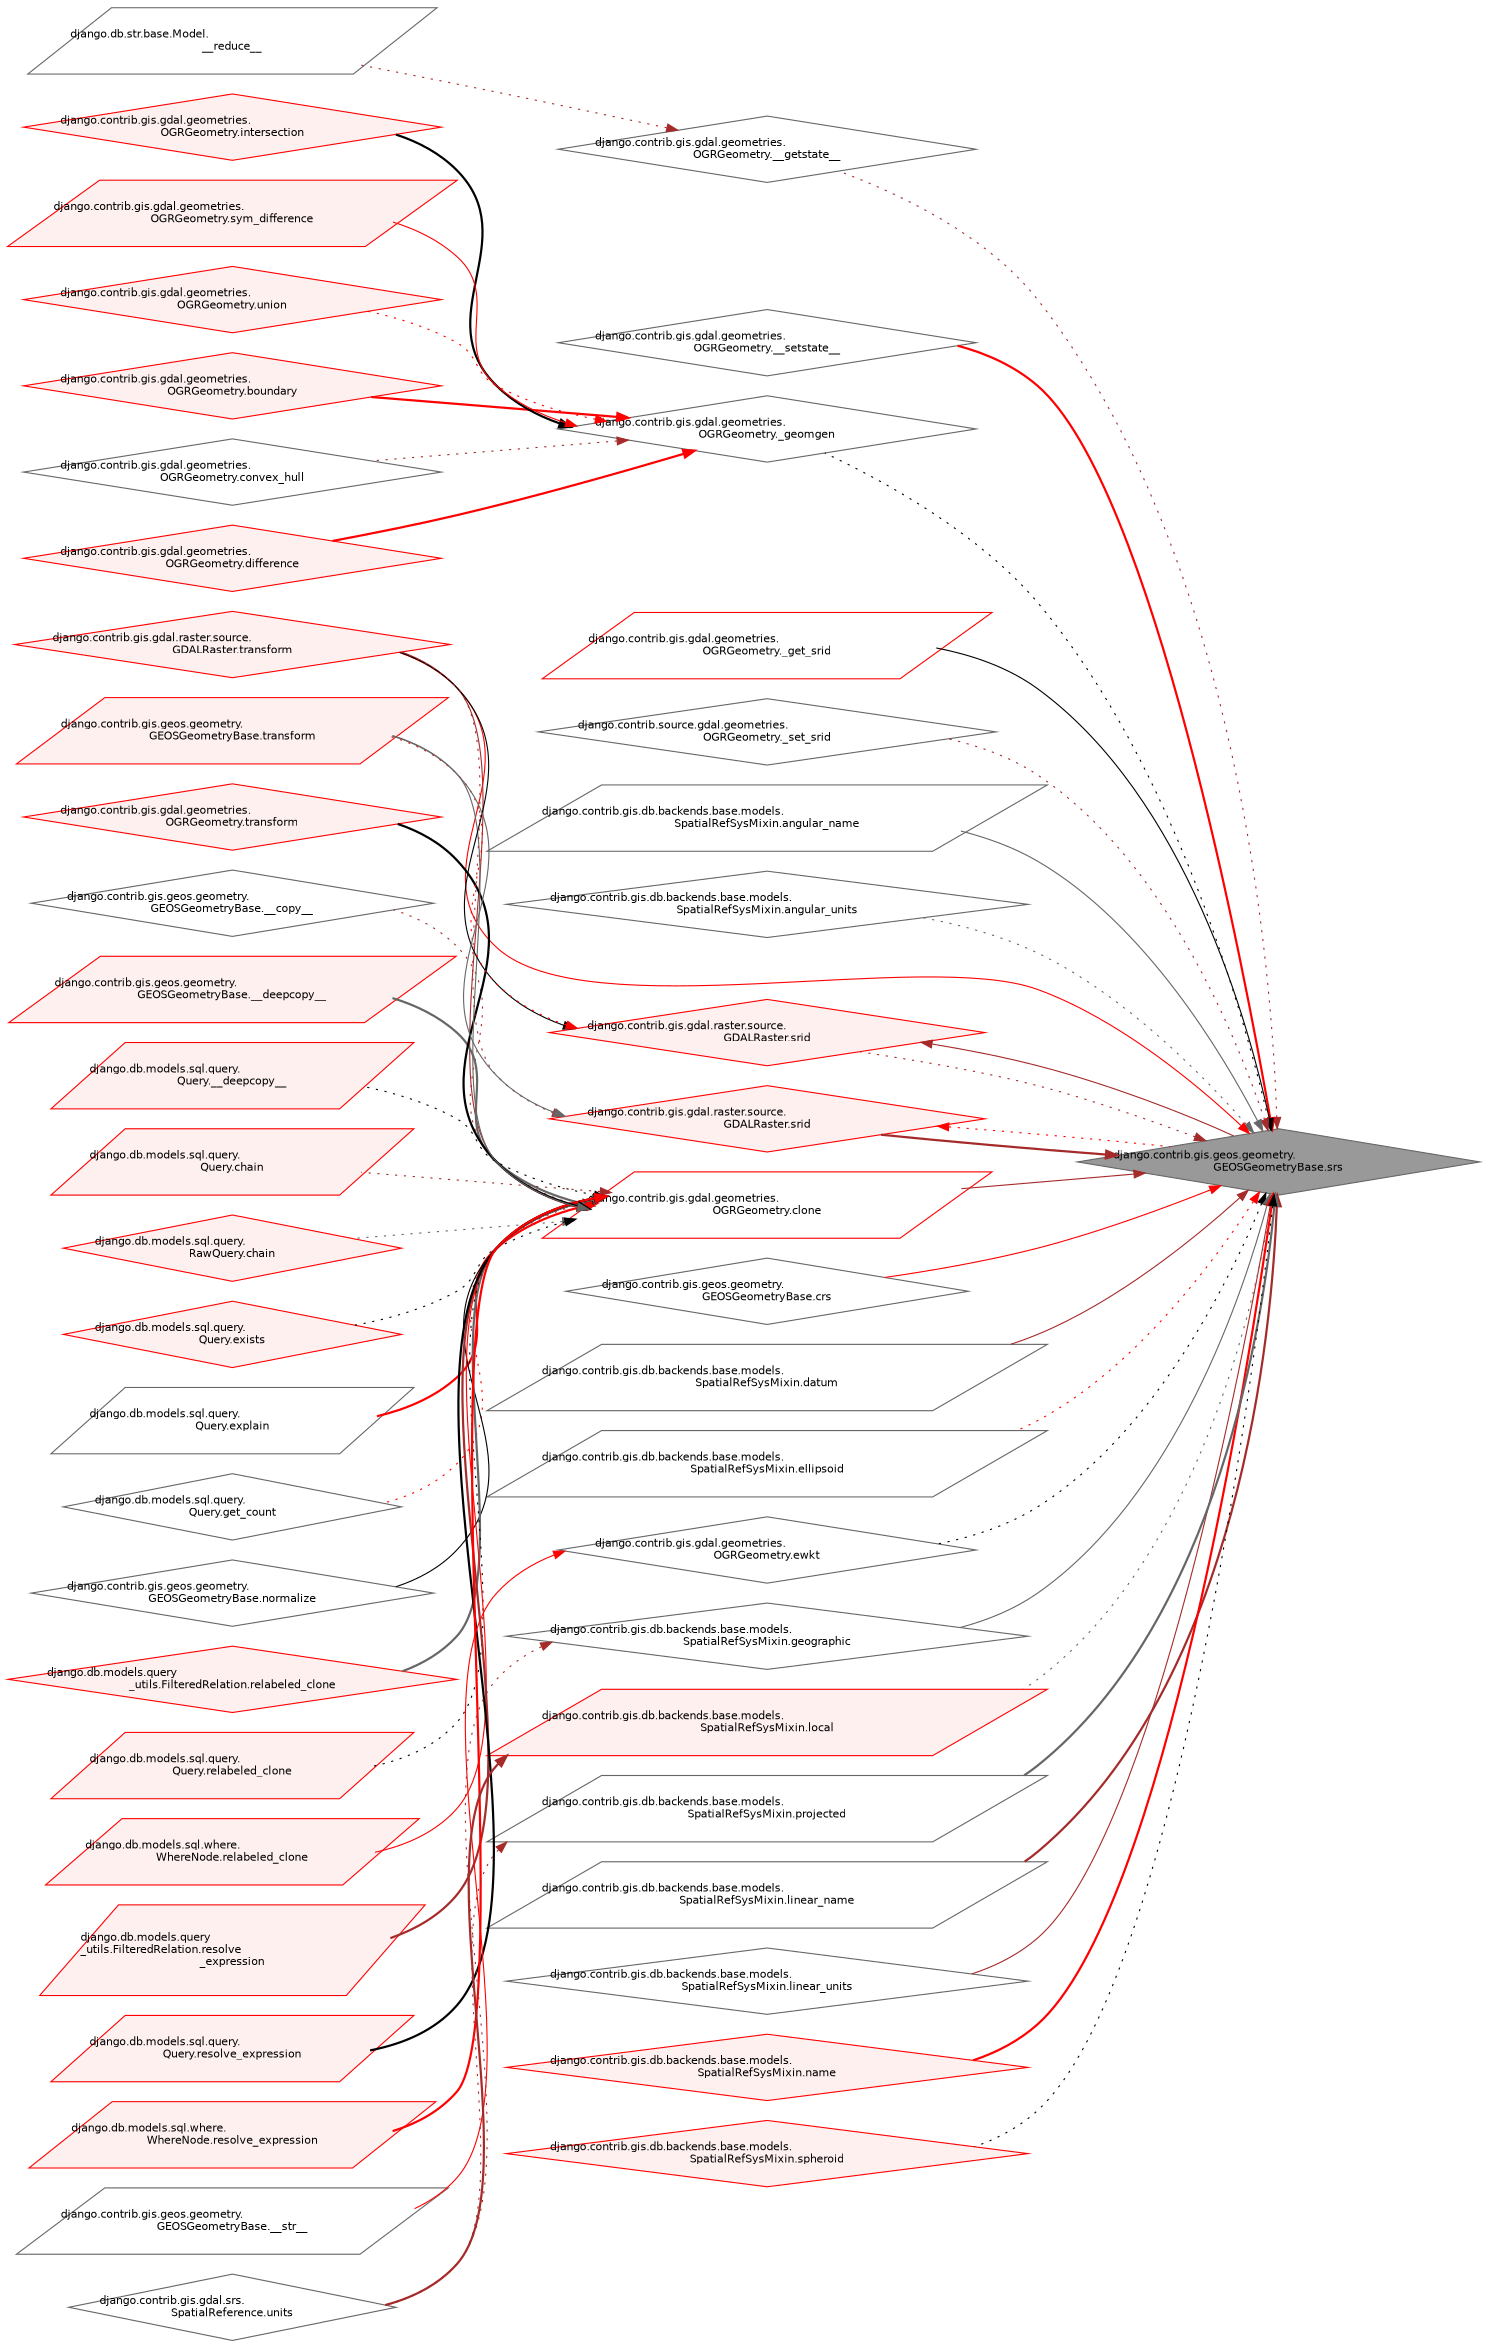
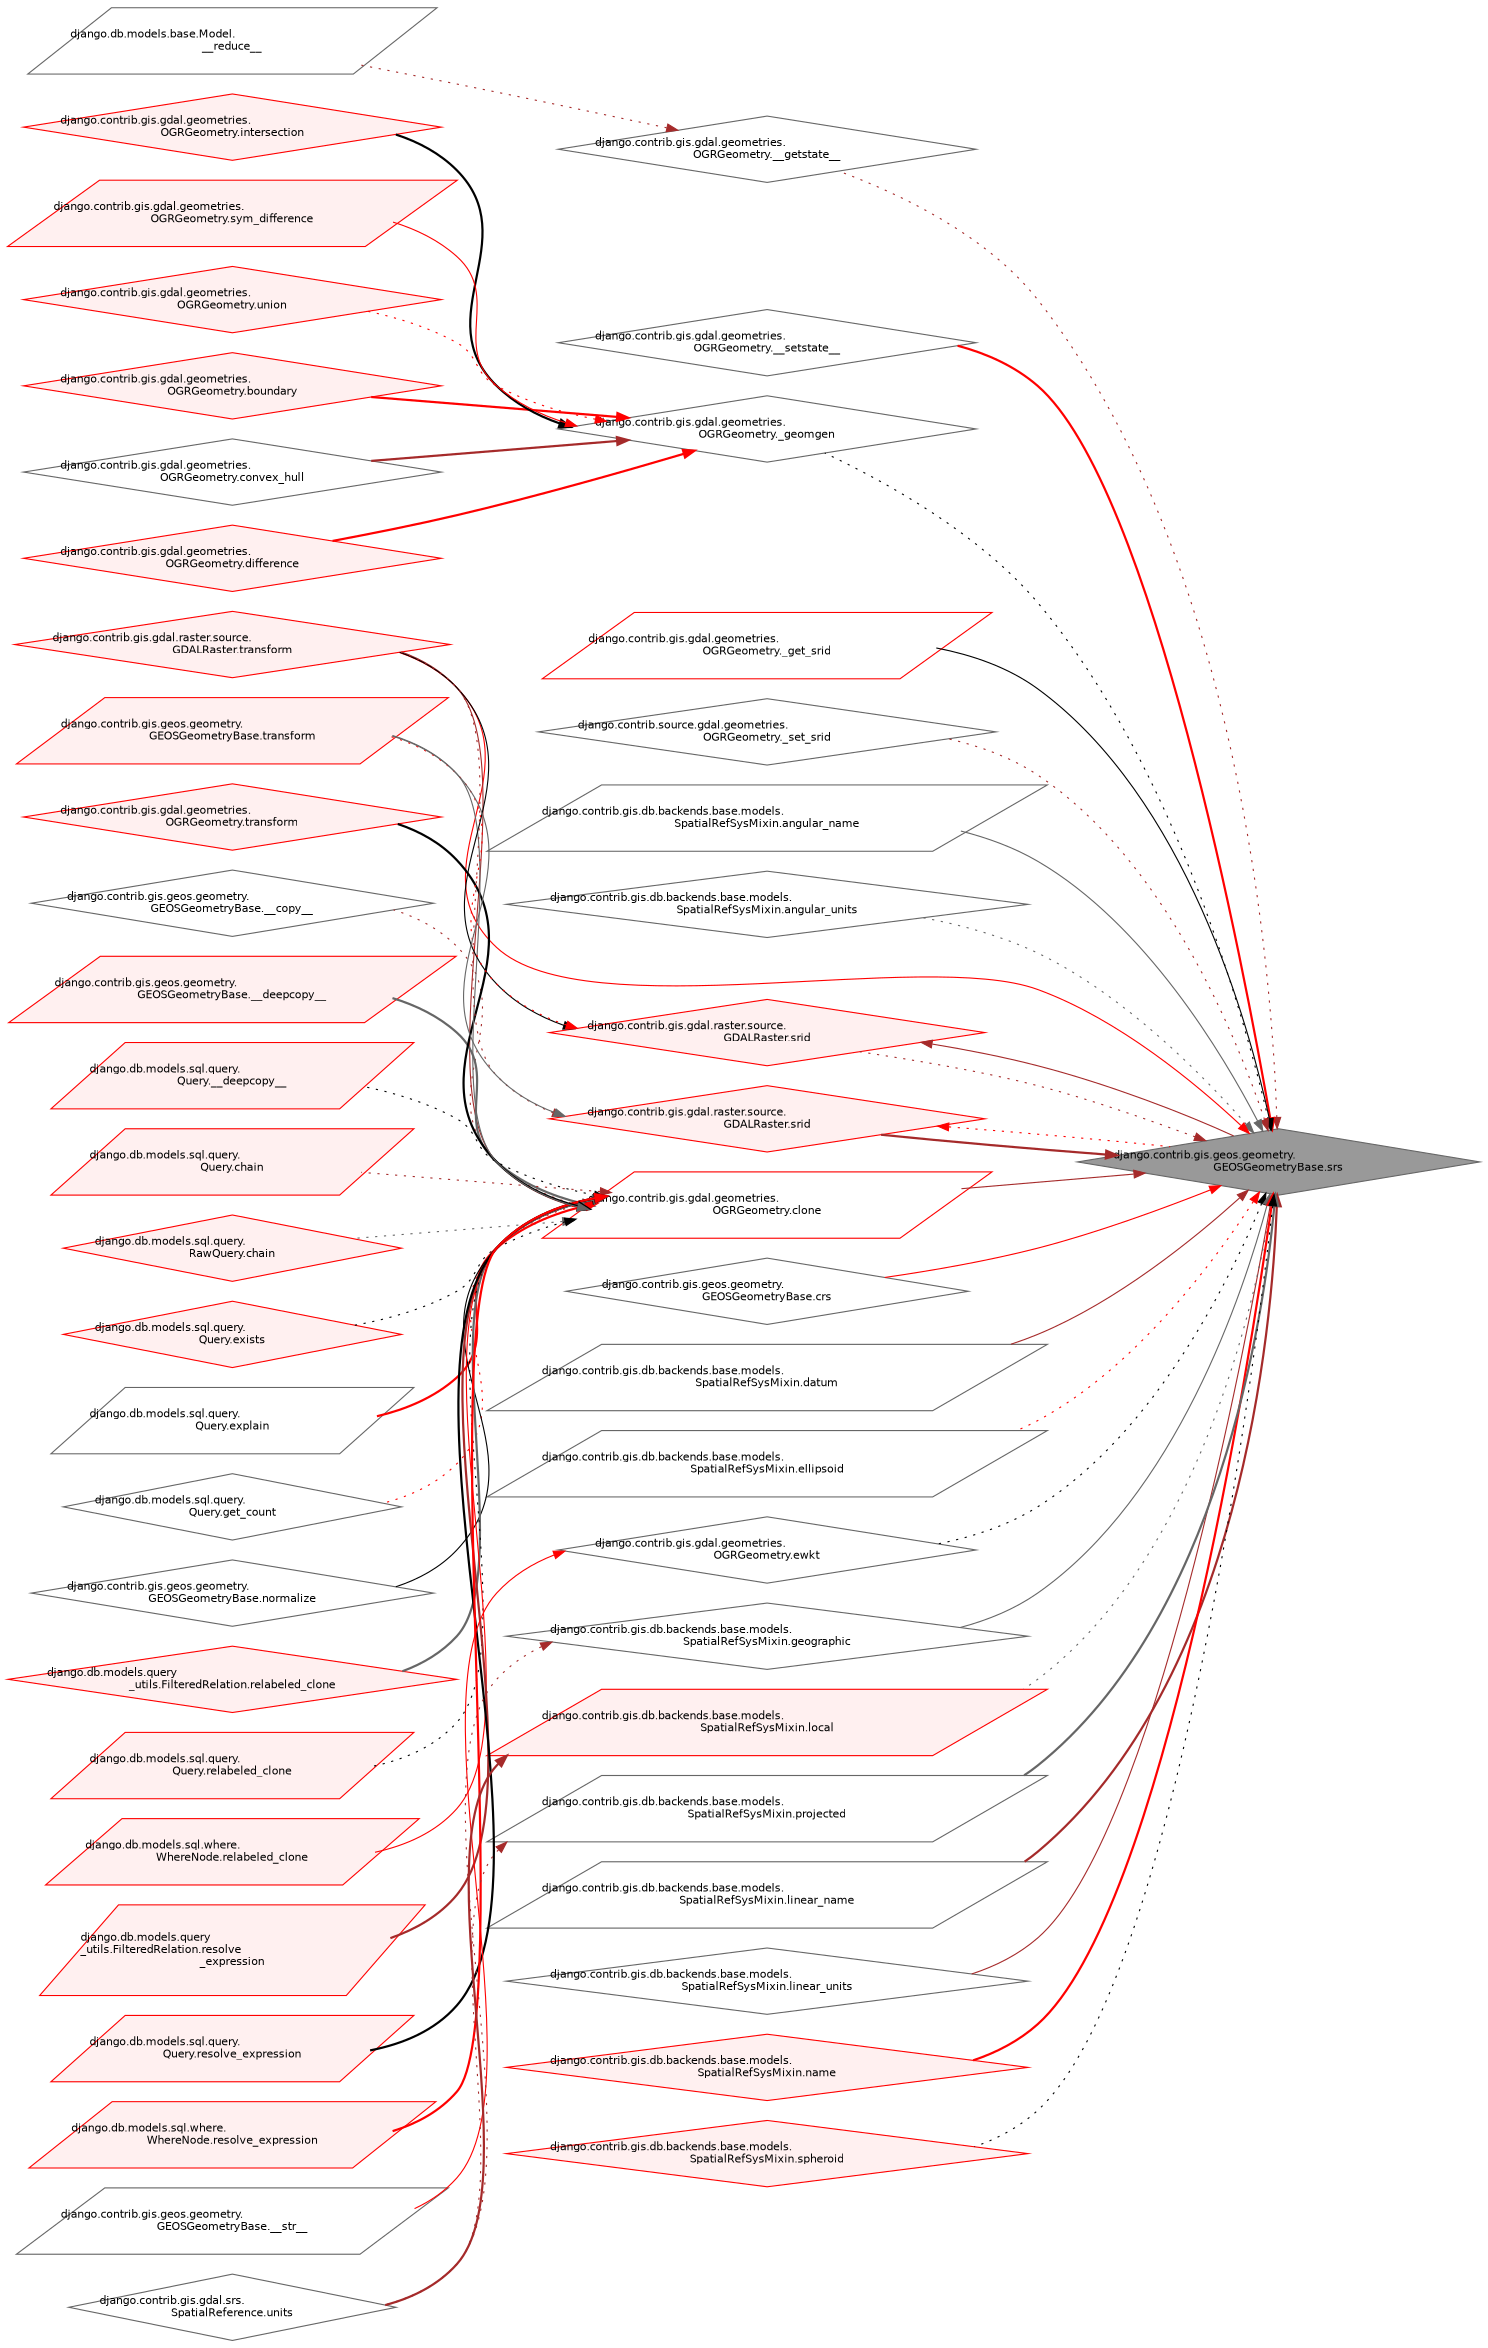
node "django.db.str.base.Model. __reduce__": label "django.db.str.base.Model. __reduce__" -> "django.db.models.base.Model. __reduce__"
edge "django.contrib.gis.gdal.geometries. OGRGeometry.convex_hull" -> "django.contrib.gis.gdal.geometries. OGRGeometry._geomgen": style dotted -> bold
